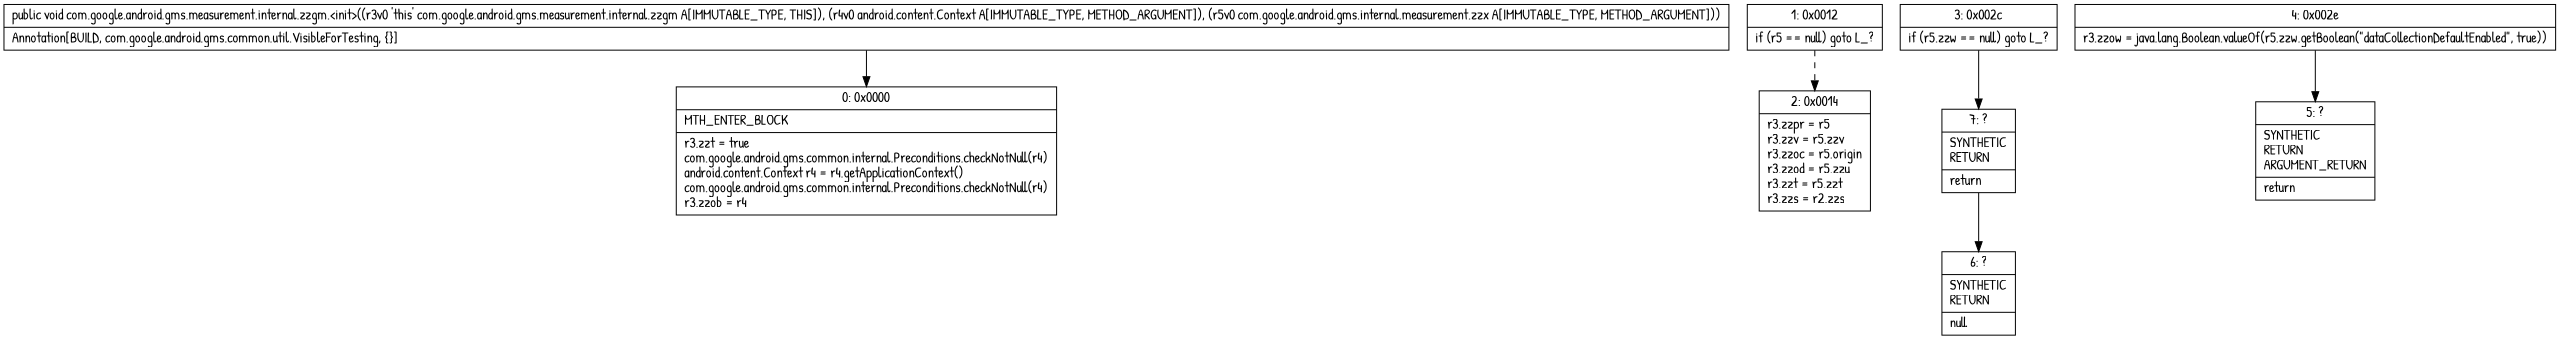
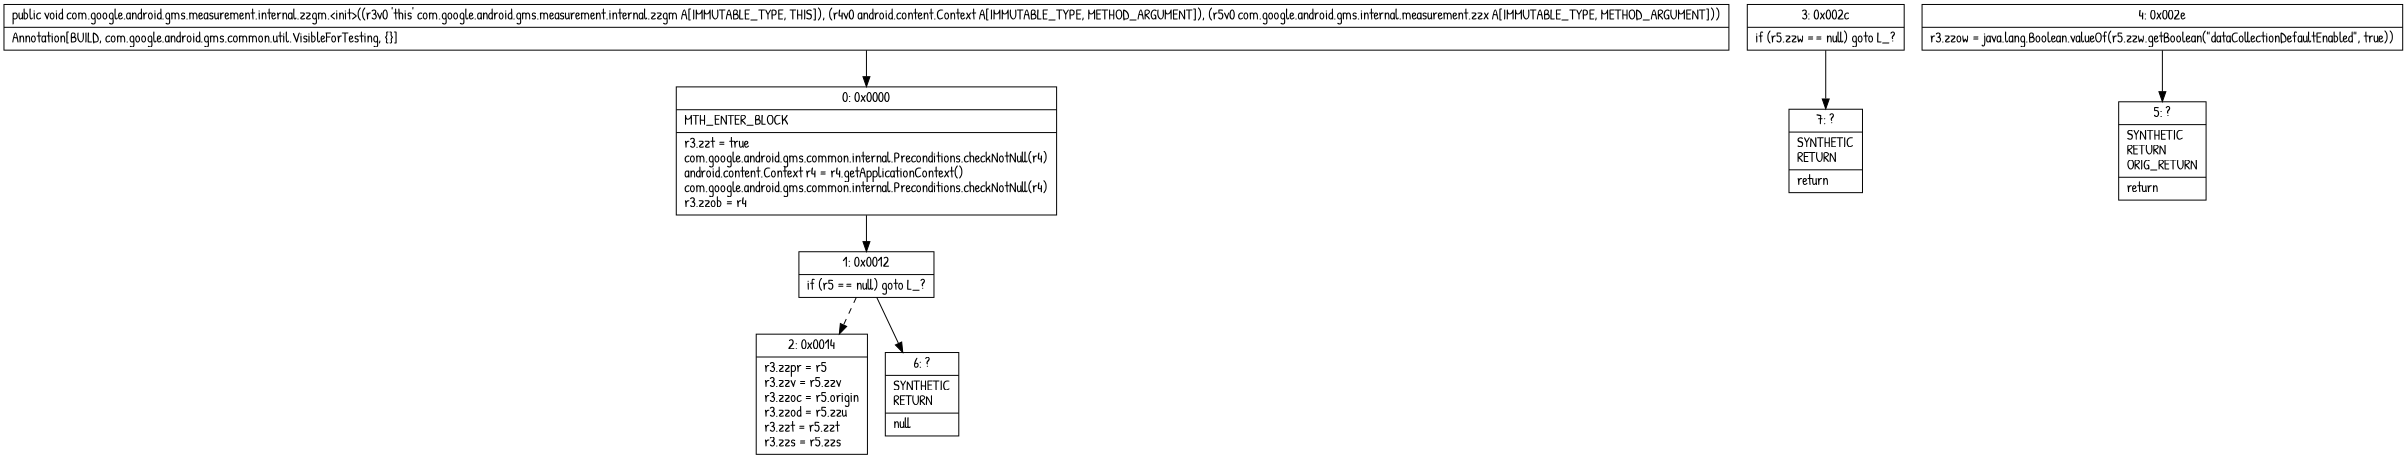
node "5: ?": text "ARGUMENT_RETURN" -> "ORIG_RETURN"
node "2: 0x0014": text "r3.zzs = r2.zzs" -> "r3.zzs = r5.zzs"
edge "7: ?" -> "6: ?": now "1: 0x0012" -> "6: ?"
edge "0: 0x0000" -> "1: 0x0012": added
